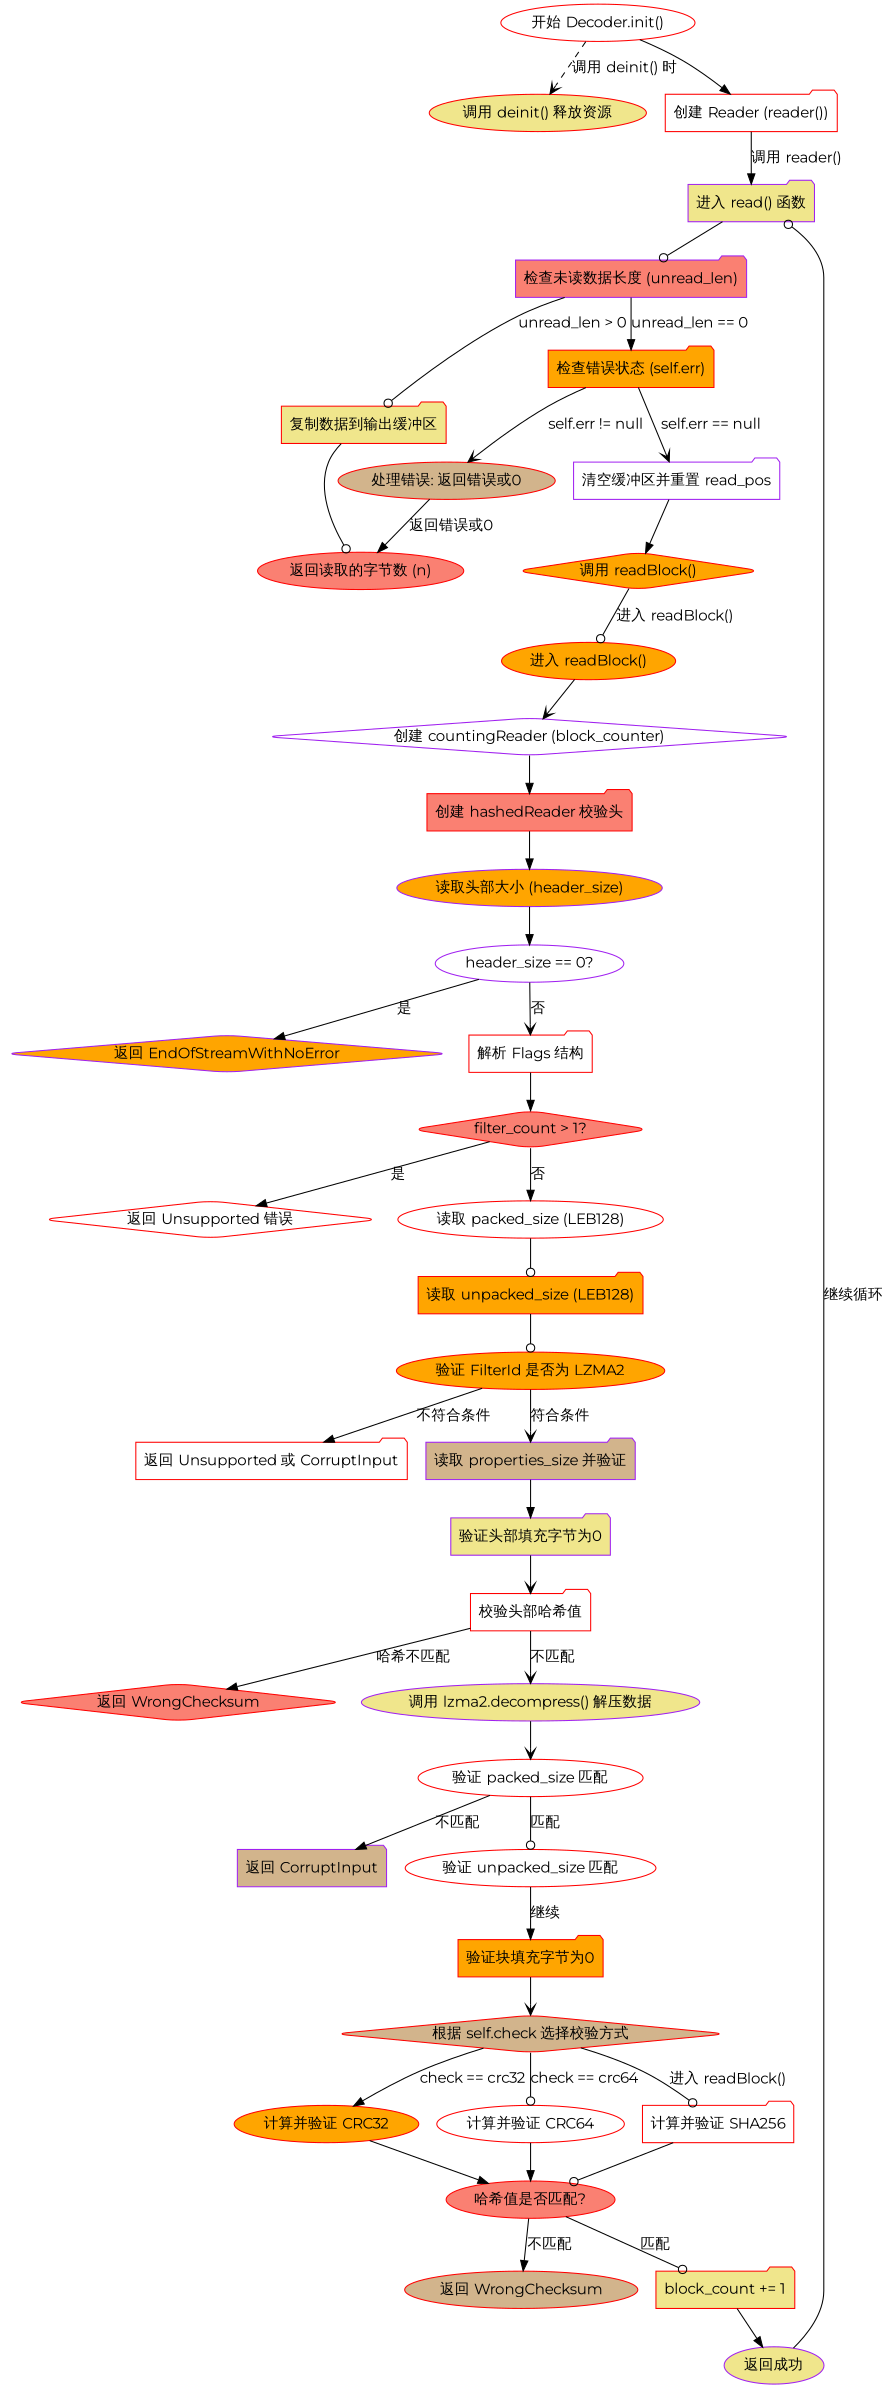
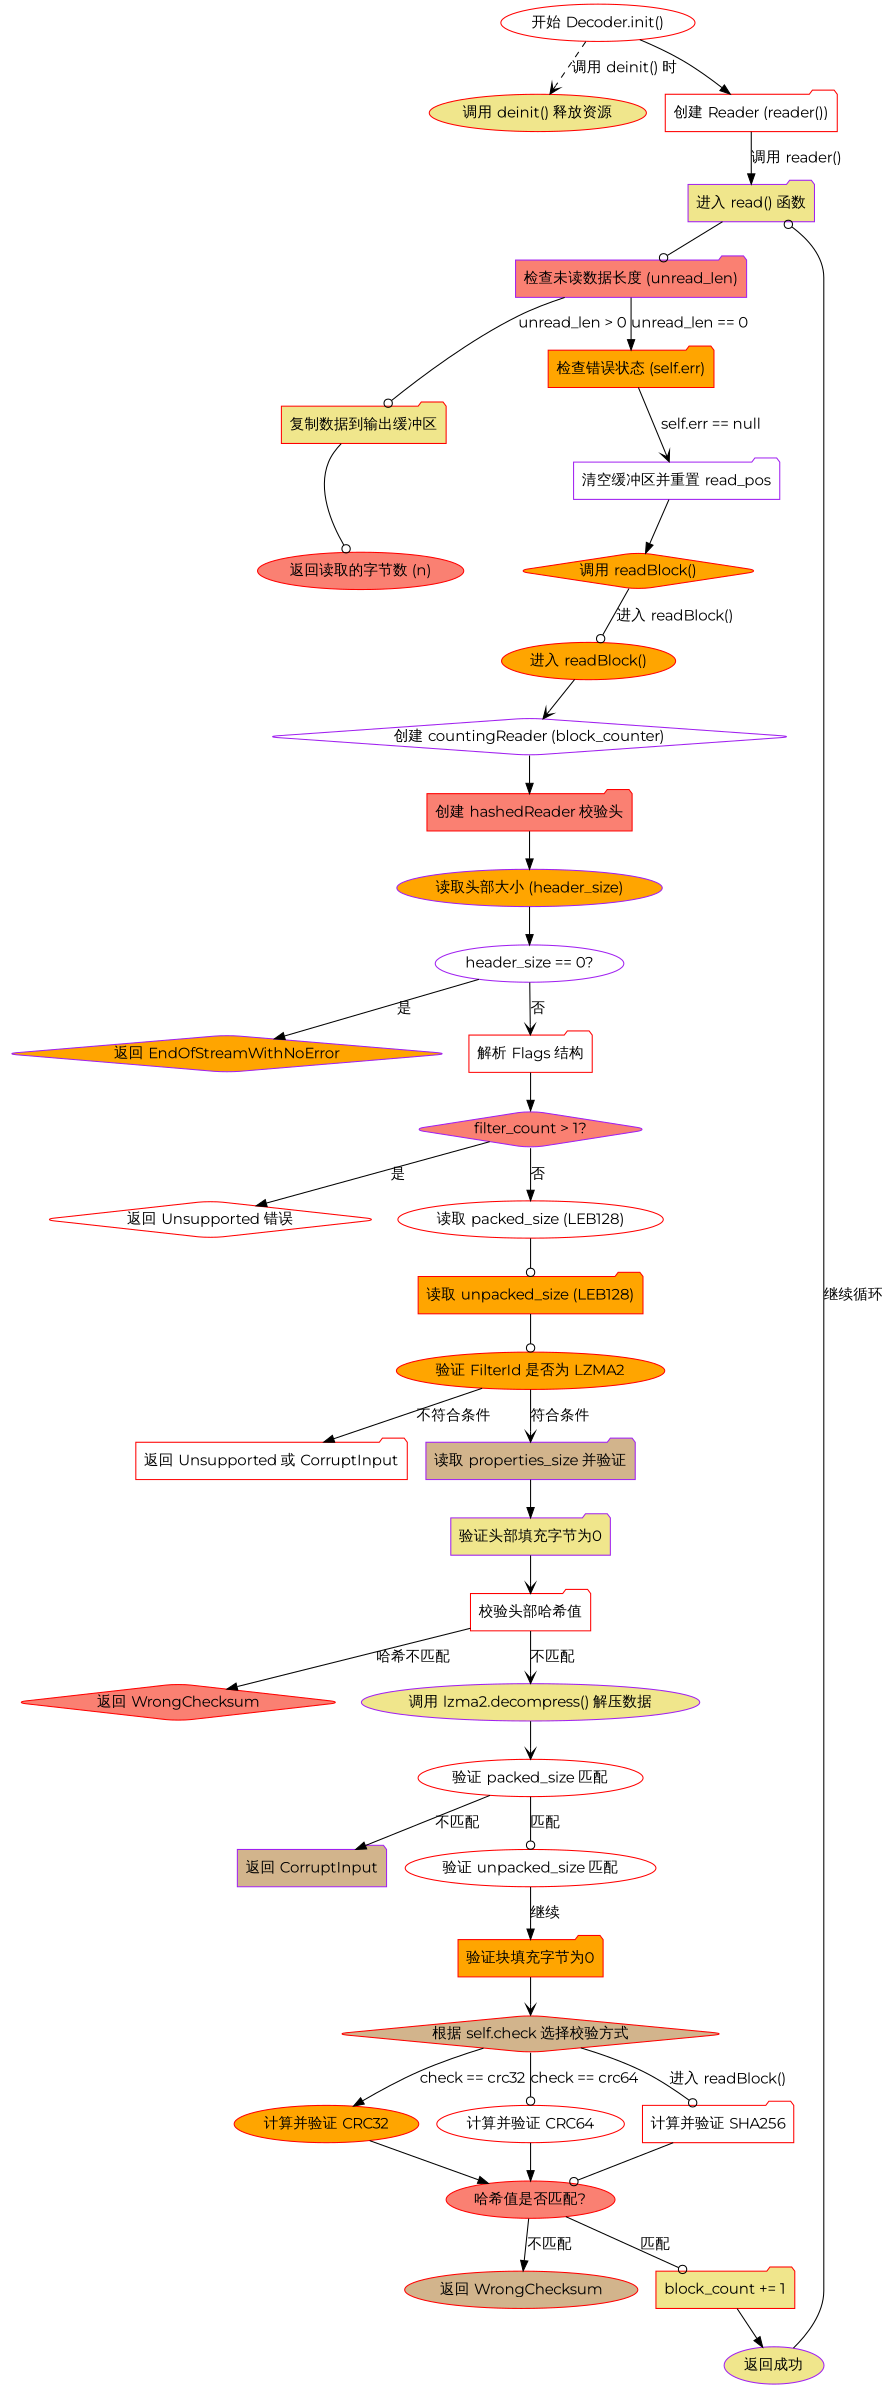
node "处理错误: 返回错误或0": removed
node "filter_count > 1?": color red -> purple
